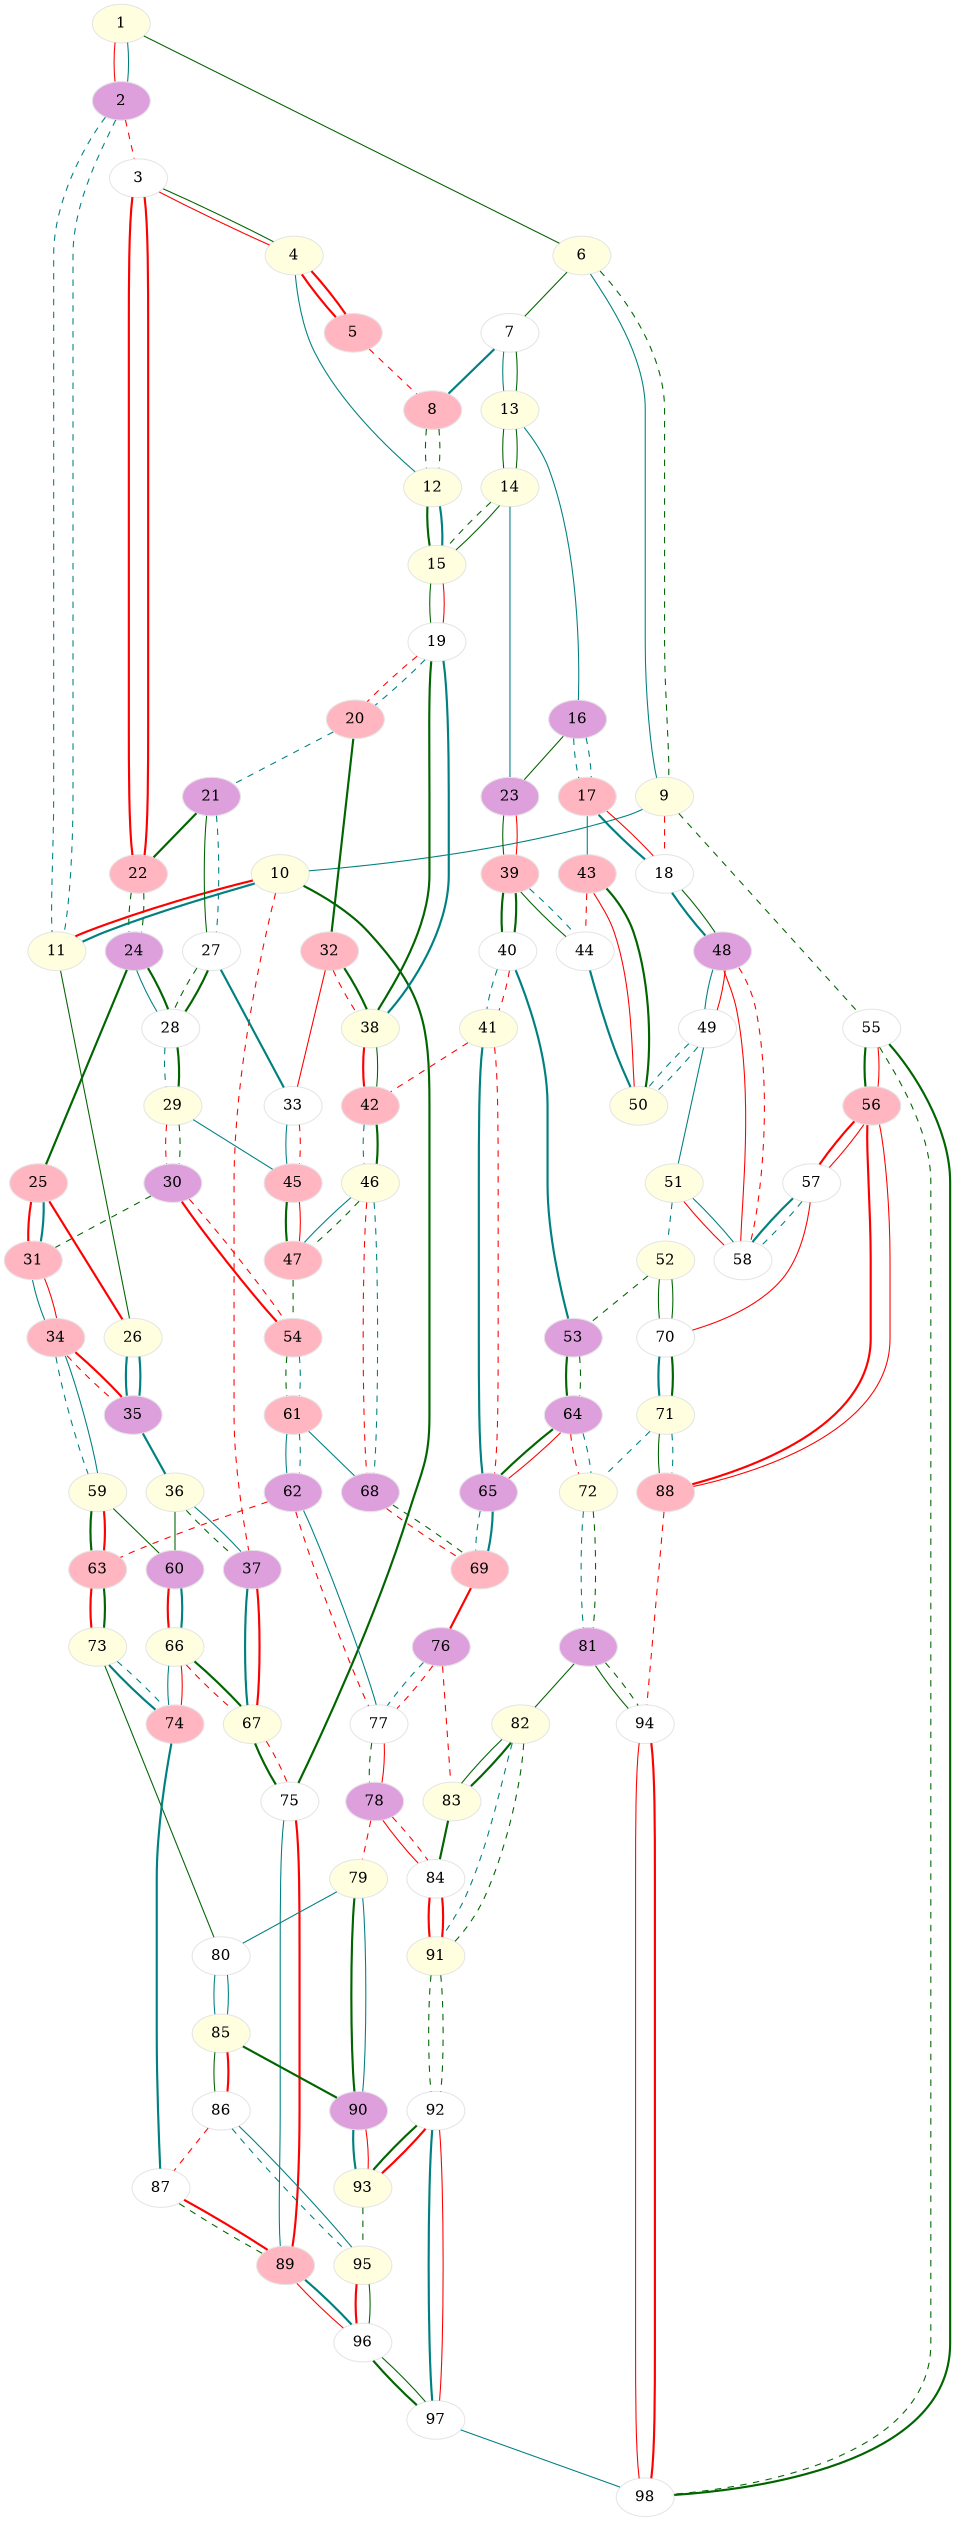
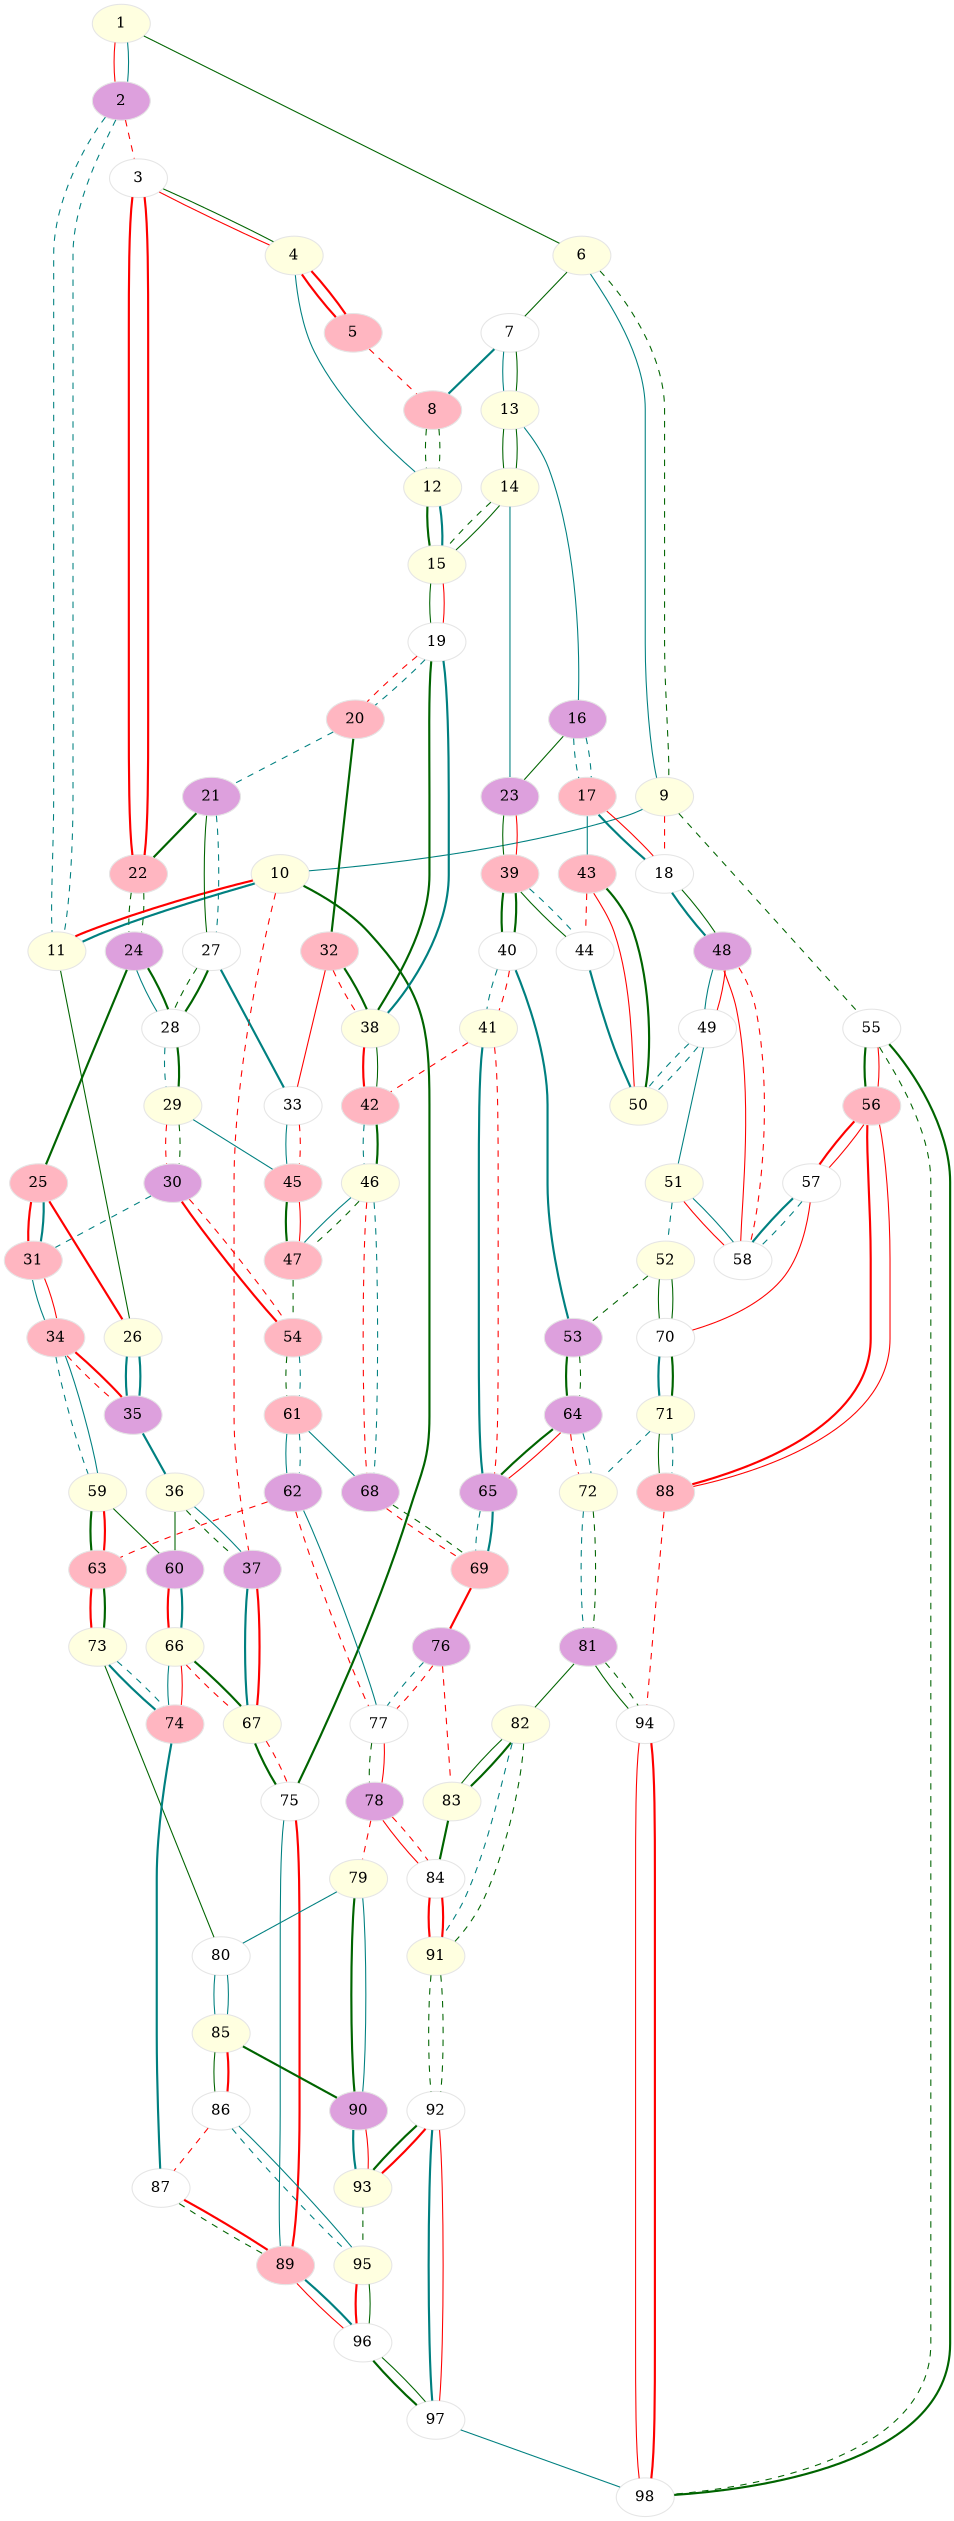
edge "30" -- "31": color darkgreen -> teal
